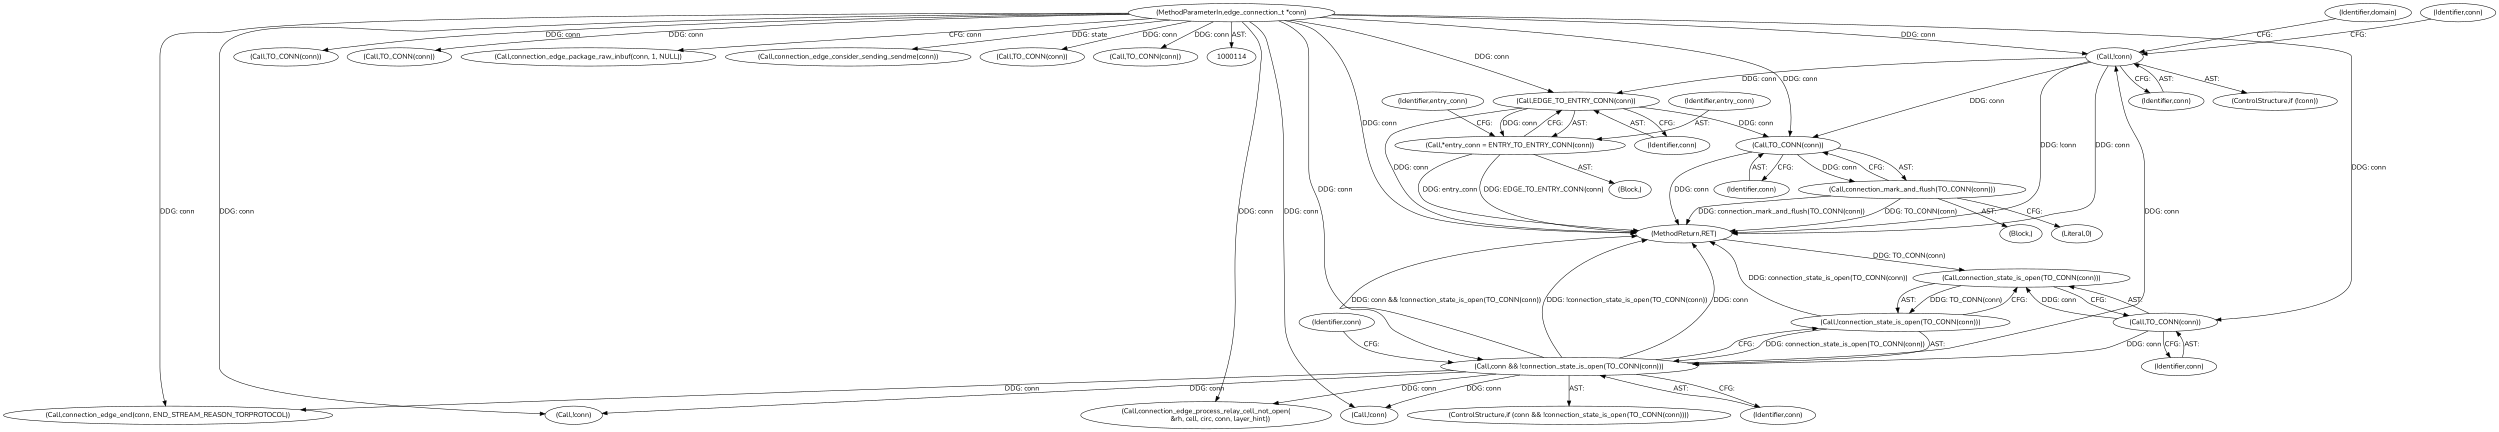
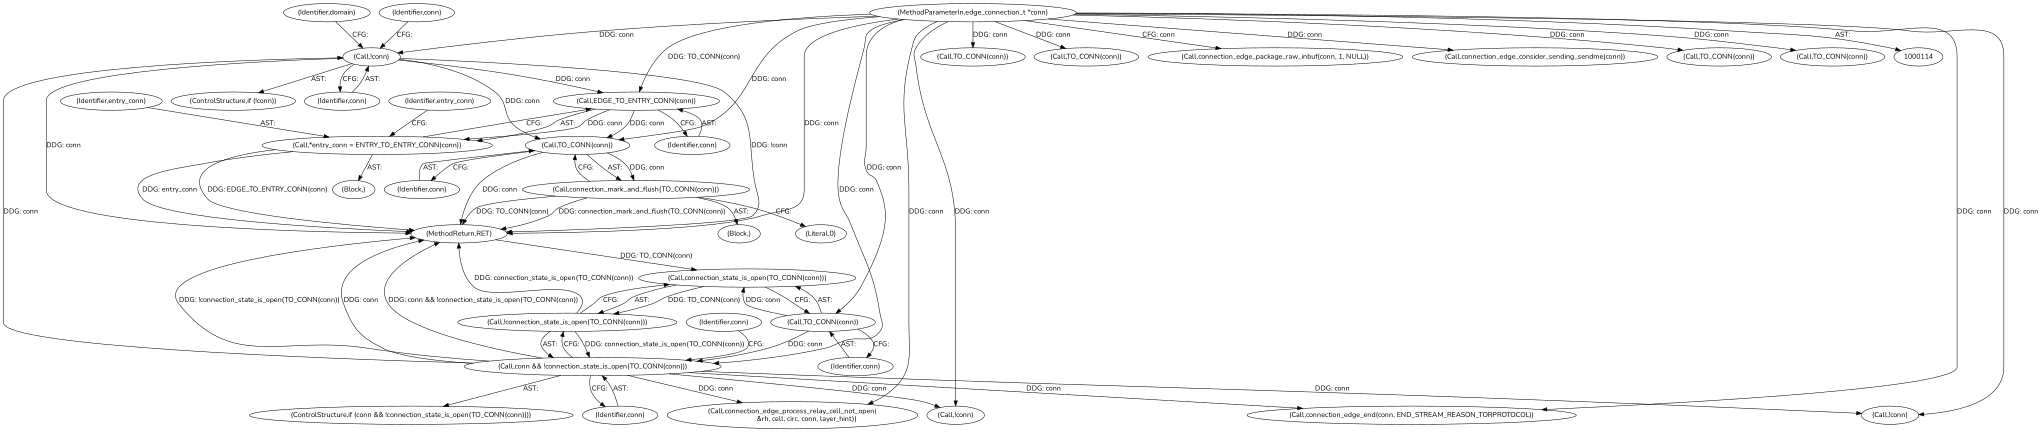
edge "(MethodParameterIn,edge_connection_t *conn)" -> "(Call,connection_edge_consider_sending_sendme(conn))": label "DDG: state" -> "DDG: conn"
edge "(MethodParameterIn,edge_connection_t *conn)" -> "(Call,EDGE_TO_ENTRY_CONN(conn))": label "DDG: conn" -> "DDG: TO_CONN(conn)"
edge "(Call,EDGE_TO_ENTRY_CONN(conn))" -> "(MethodReturn,RET)": removed, label "DDG: conn"
